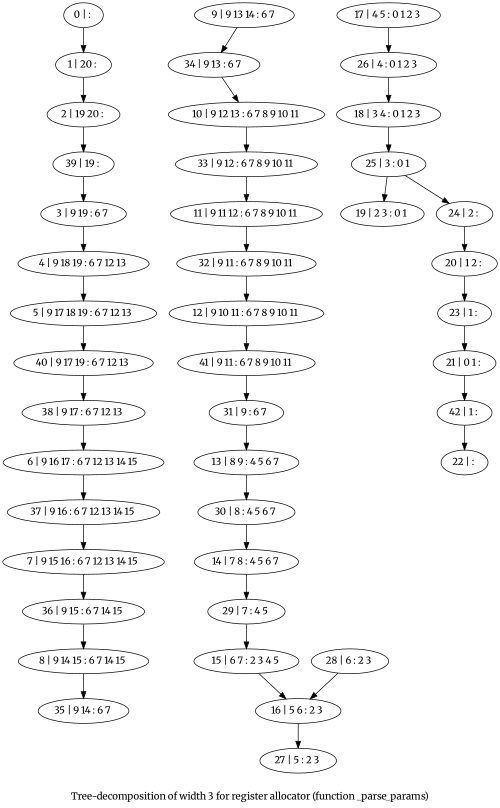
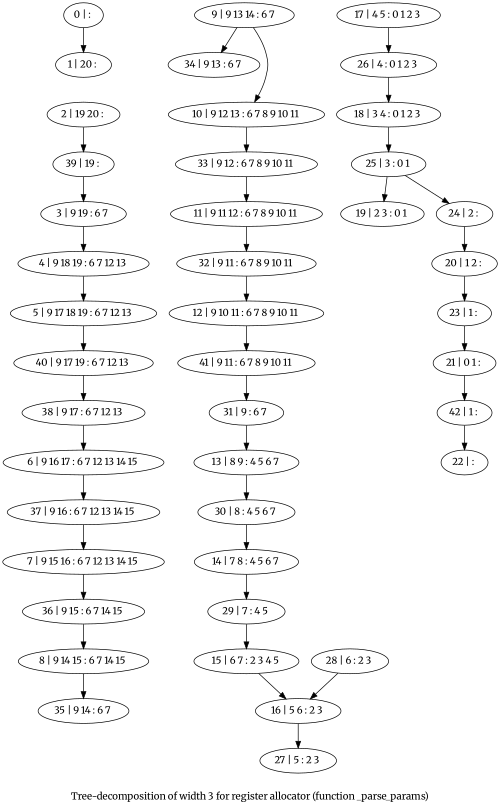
edge "1 | 20 :" -> "2 | 19 20 :": removed
edge "34 | 9 13 : 6 7" -> "10 | 9 12 13 : 6 7 8 9 10 11": now "9 | 9 13 14 : 6 7" -> "10 | 9 12 13 : 6 7 8 9 10 11"
